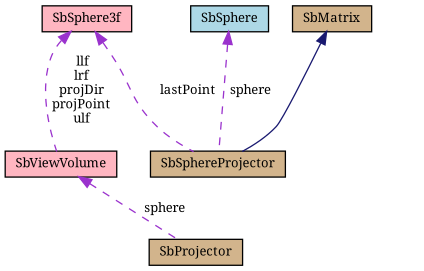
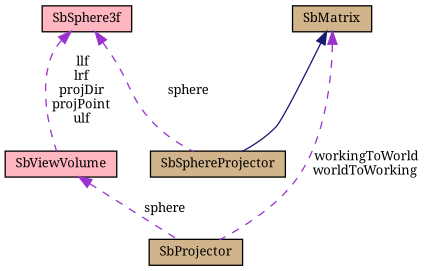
node "SbSphere": removed
edge "SbSphereProjector" -> "SbSphere3f": label " lastPoint" -> " sphere"
edge "SbProjector" -> "SbMatrix": added, label "workingToWorld worldToWorking"
